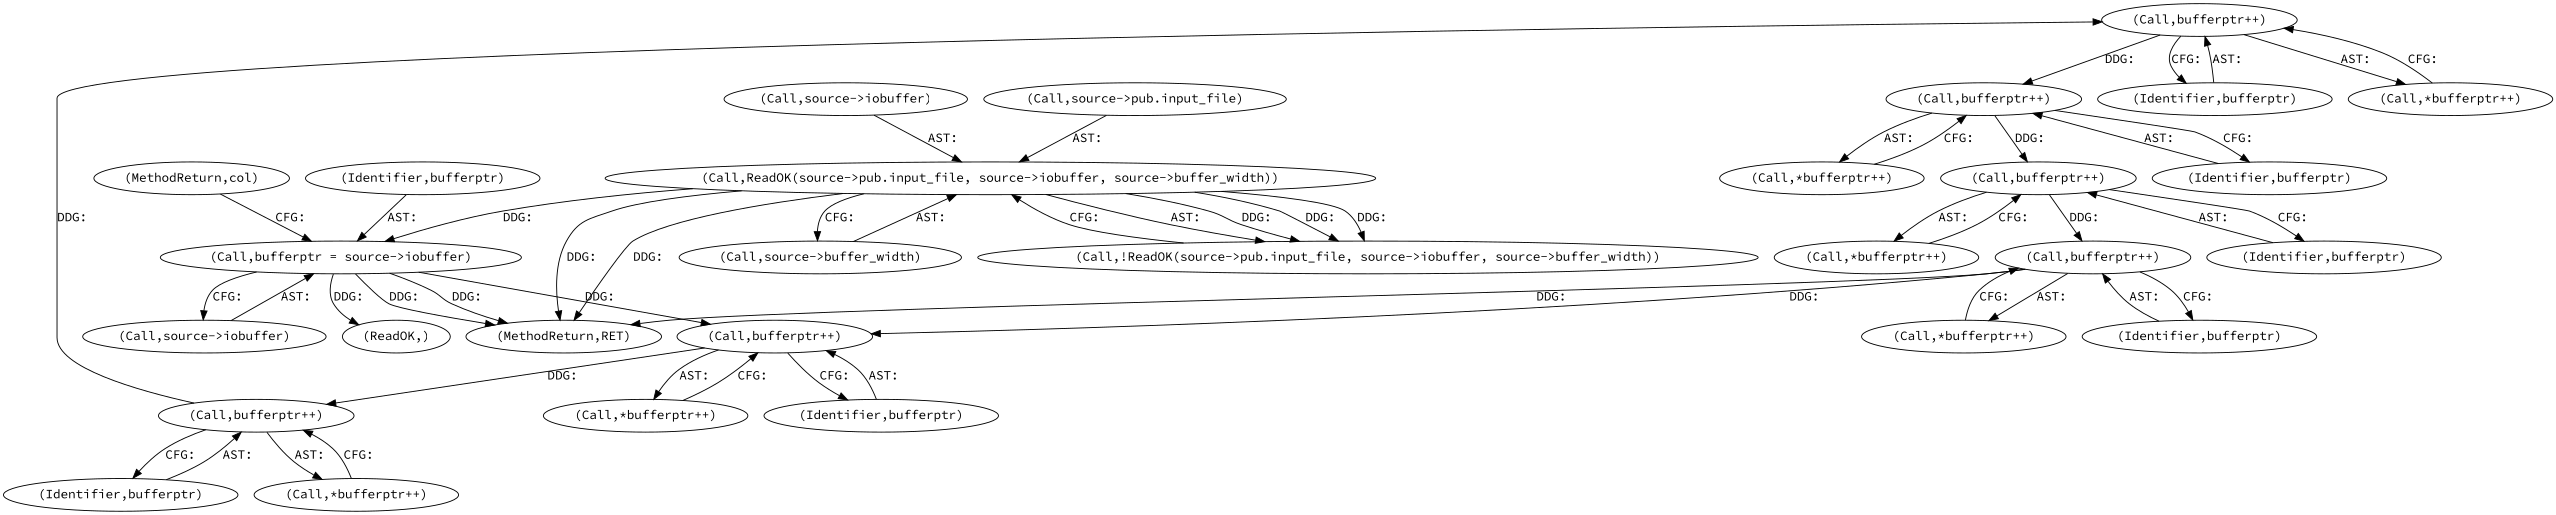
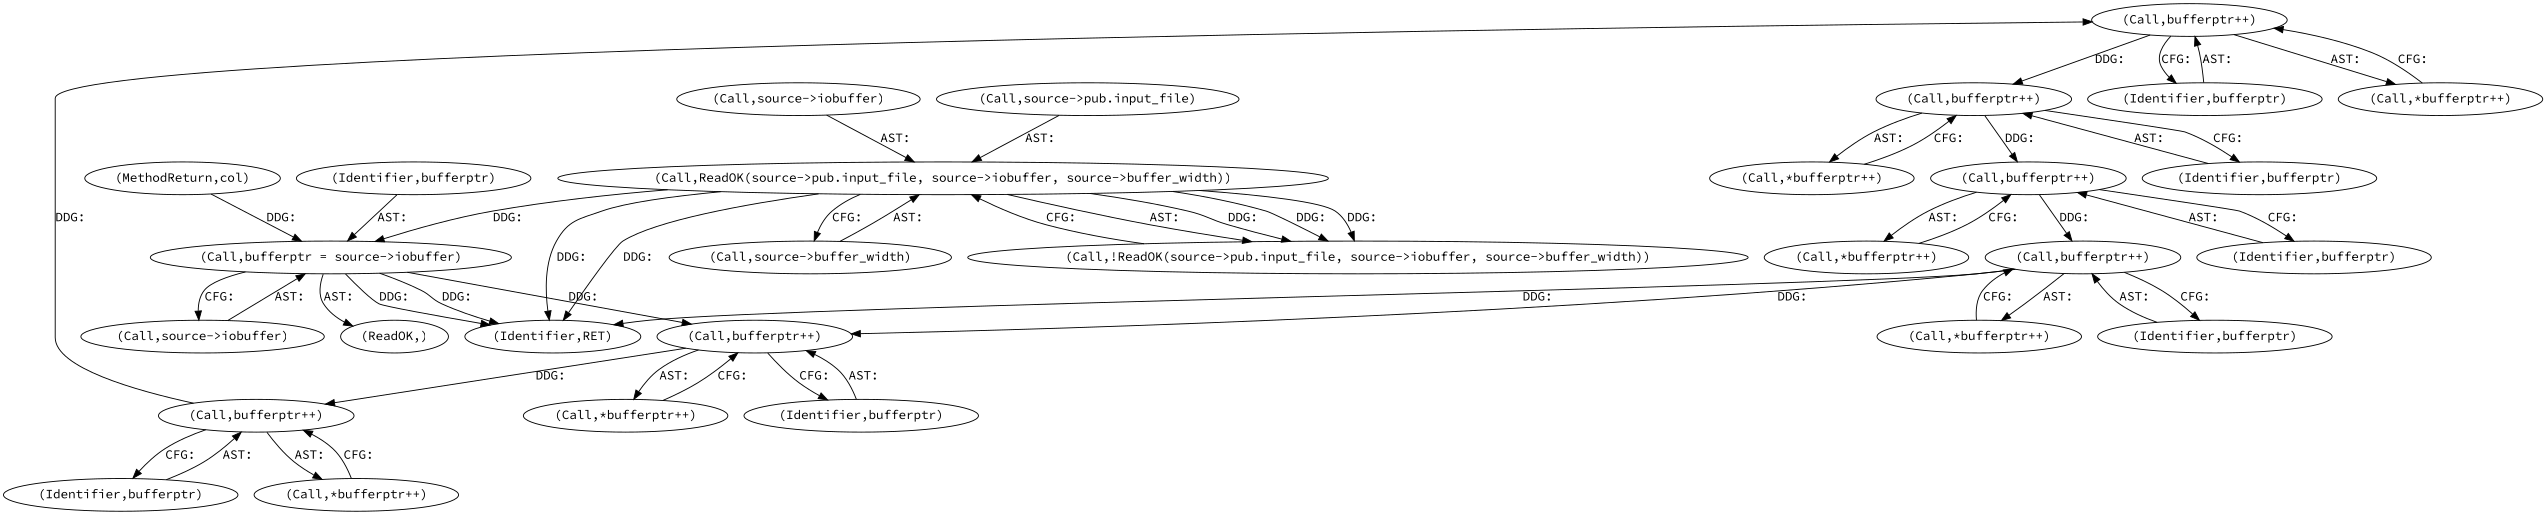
edge "(MethodReturn,col)" -> "(Call,bufferptr = source->iobuffer)": label "CFG: " -> "DDG: "
edge "(Call,bufferptr = source->iobuffer)" -> "(ReadOK,)": label "DDG: " -> "AST: "
node "(MethodReturn,RET)": label "(MethodReturn,RET)" -> "(Identifier,RET)"
